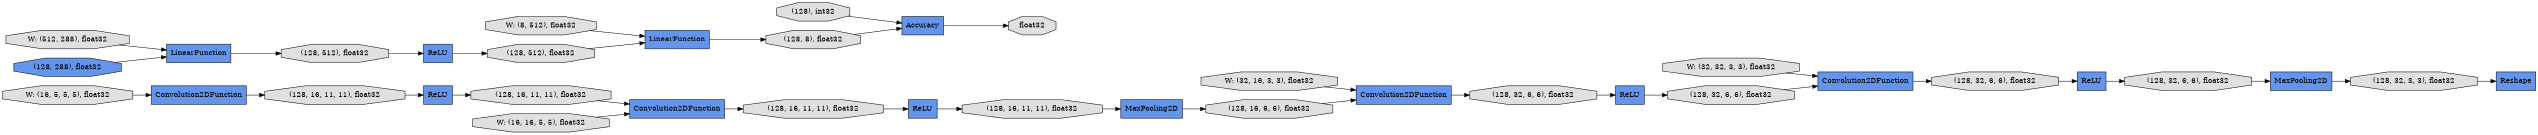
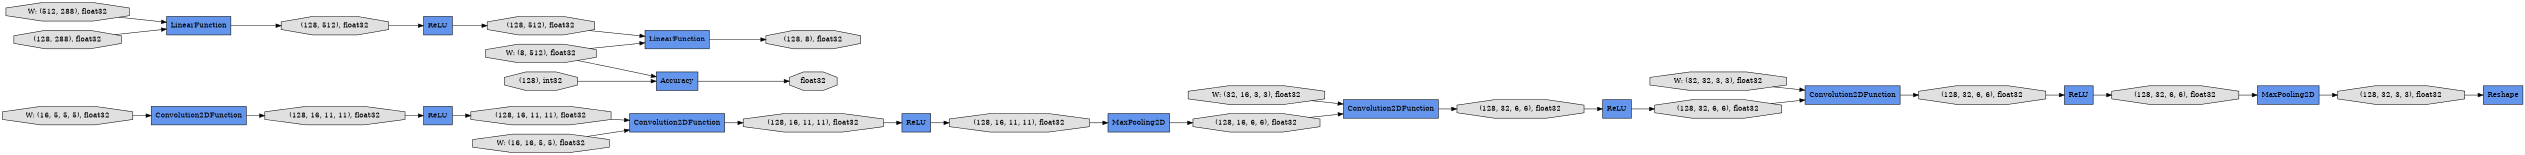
edge "(128, 8), float32" -> "Accuracy": now "W: (8, 512), float32" -> "Accuracy"
node "(128, 288), float32": fillcolor #6495ed -> #e0e0e0
